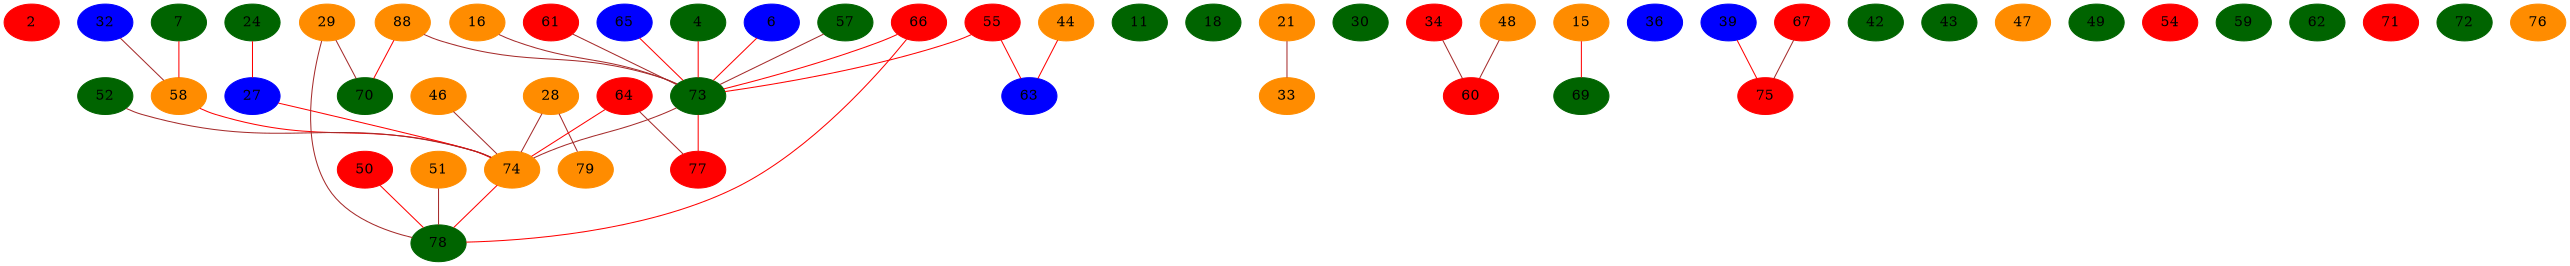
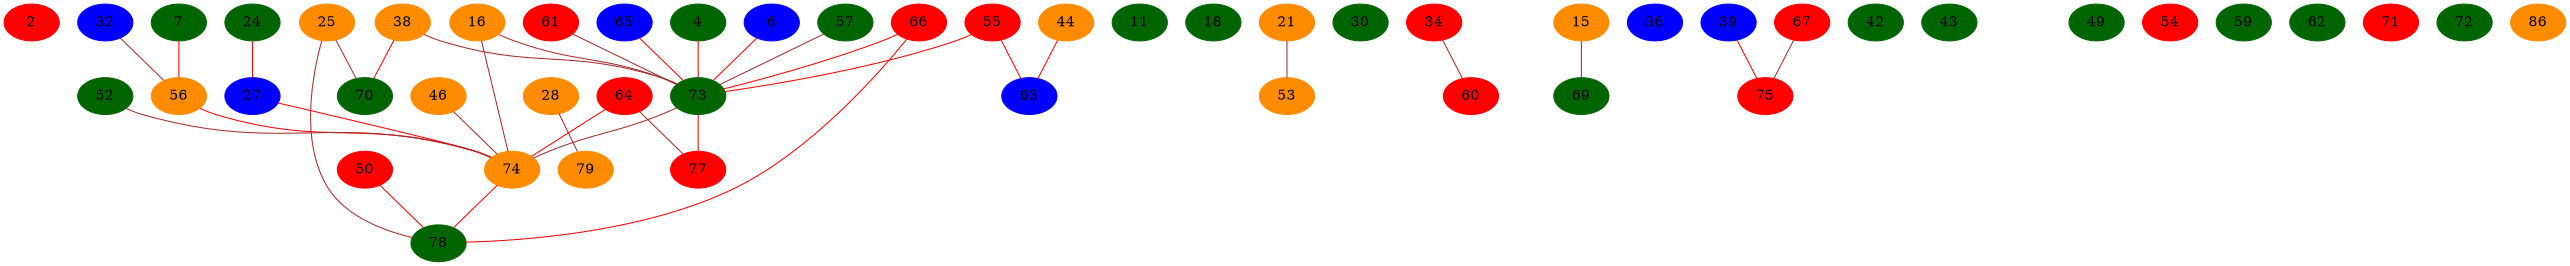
node "29": label "29" -> "25"
node "88": label "88" -> "38"
node "48": removed
node "47": removed
node "76": label "76" -> "86"
node "58": label "58" -> "56"
node "33": label "33" -> "53"
edge "28" -- "74": now "16" -- "74"
node "51": removed
